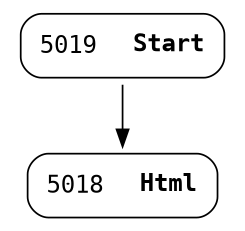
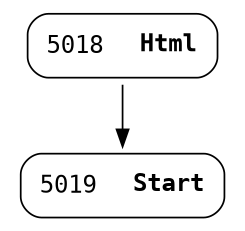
edge "5019" -> "5018": reversed
